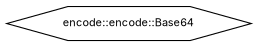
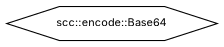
node "encode::encode::Base64": label "encode::encode::Base64" -> "scc::encode::Base64"
